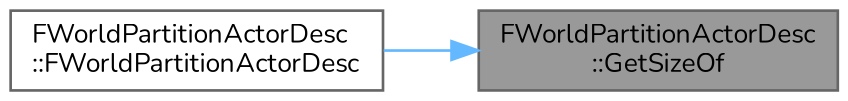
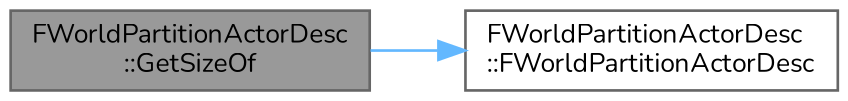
edge "FWorldPartitionActorDesc ::FWorldPartitionActorDesc" -> "FWorldPartitionActorDesc ::GetSizeOf": reversed
